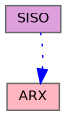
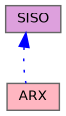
edge "SISO" -> "ARX": reversed
